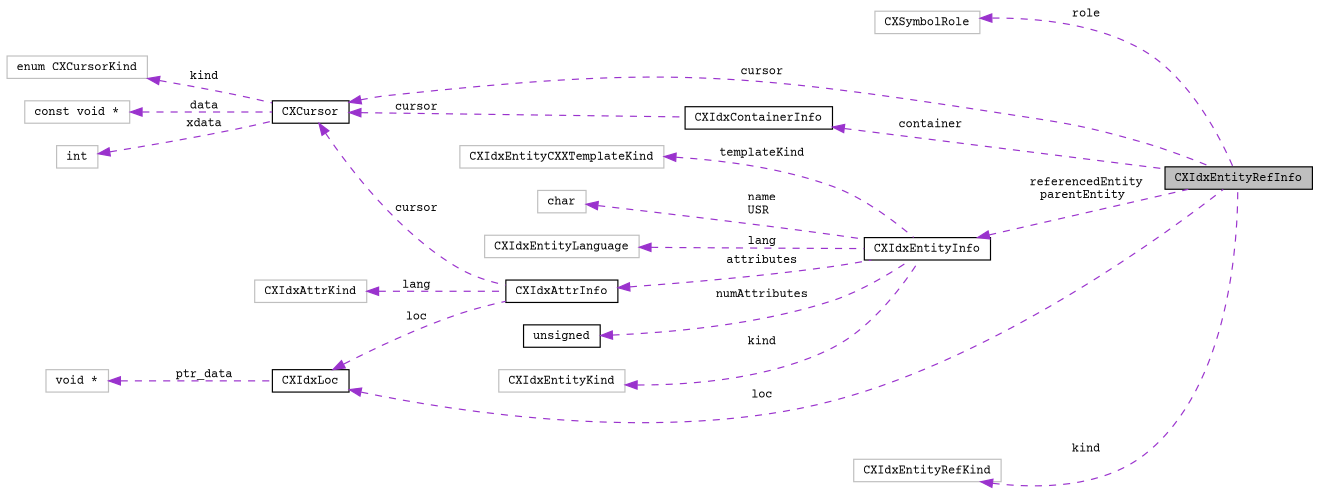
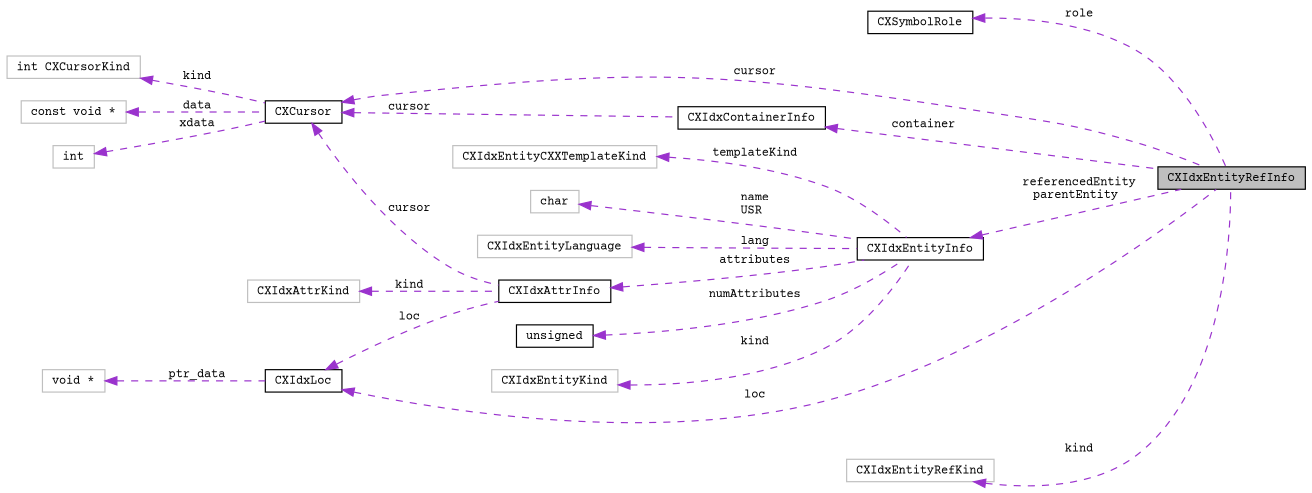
node "CXSymbolRole": color grey75 -> black
node "enum CXCursorKind": label "enum CXCursorKind" -> "int CXCursorKind"
edge "CXIdxAttrInfo" -> "CXIdxAttrKind": label " lang" -> " kind"
